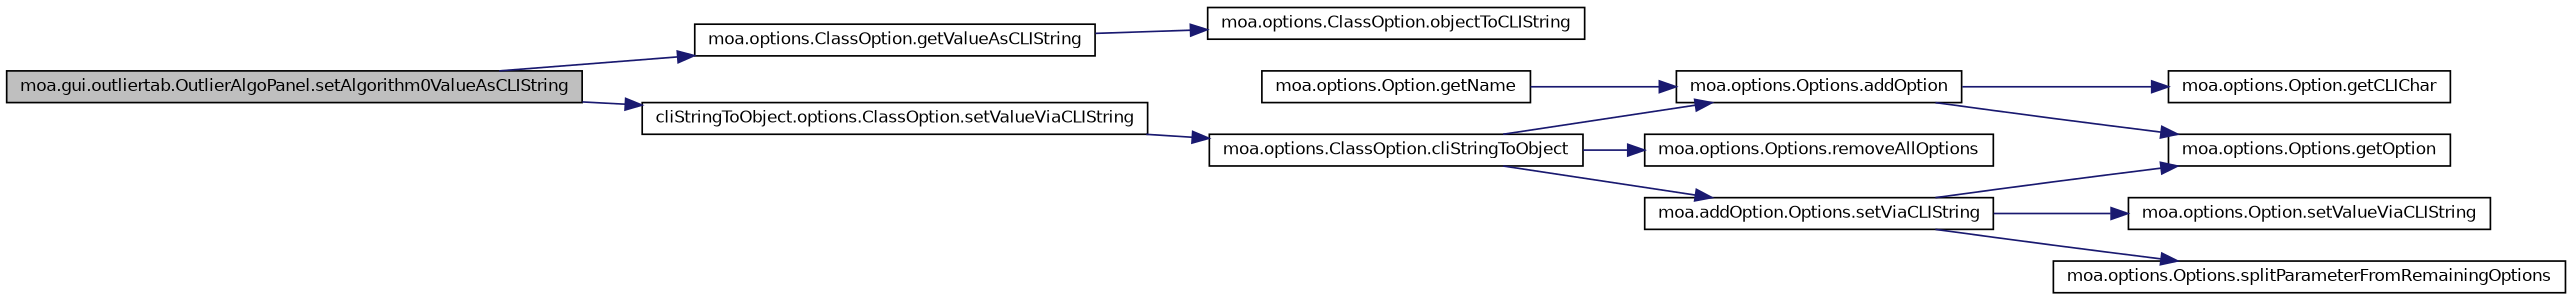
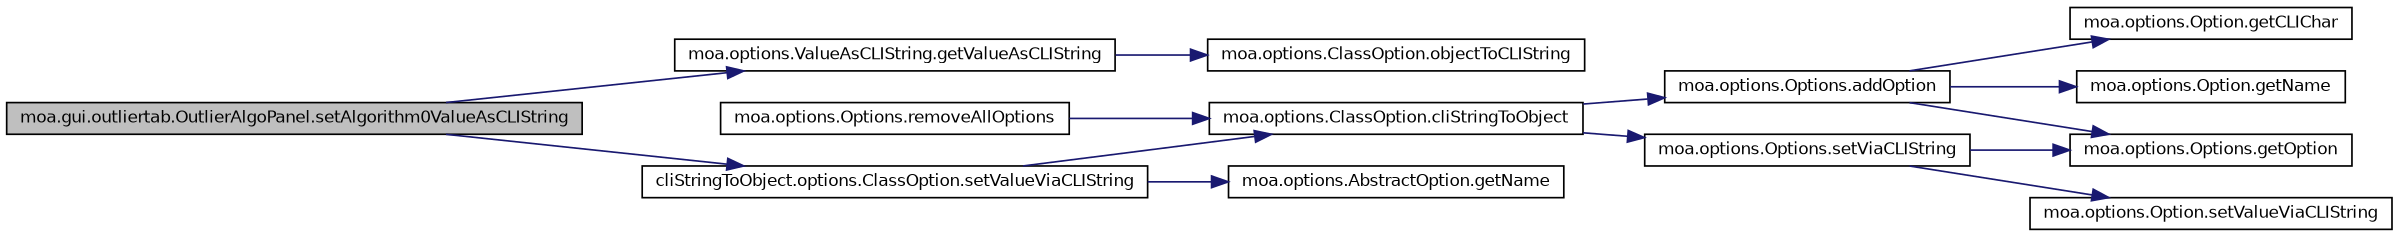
node "moa.options.ClassOption.getValueAsCLIString": label "moa.options.ClassOption.getValueAsCLIString" -> "moa.options.ValueAsCLIString.getValueAsCLIString"
edge "moa.options.Option.getName" -> "moa.options.Options.addOption": reversed
edge "moa.options.ClassOption.cliStringToObject" -> "moa.options.Options.removeAllOptions": reversed
node "moa.options.AbstractOption.getName": added
node "moa.addOption.Options.setViaCLIString": label "moa.addOption.Options.setViaCLIString" -> "moa.options.Options.setViaCLIString"
node "moa.options.Options.splitParameterFromRemainingOptions": removed
